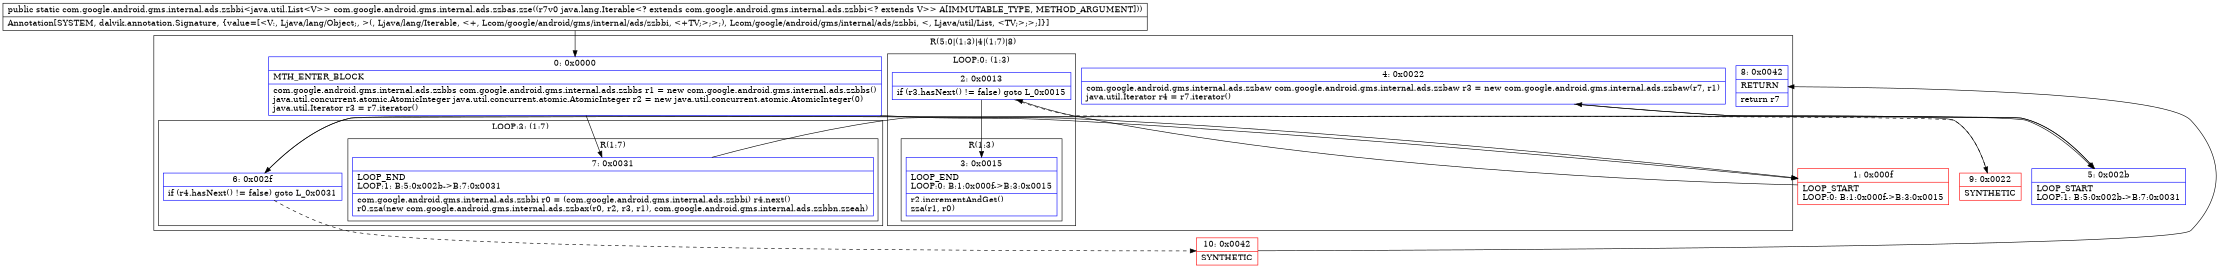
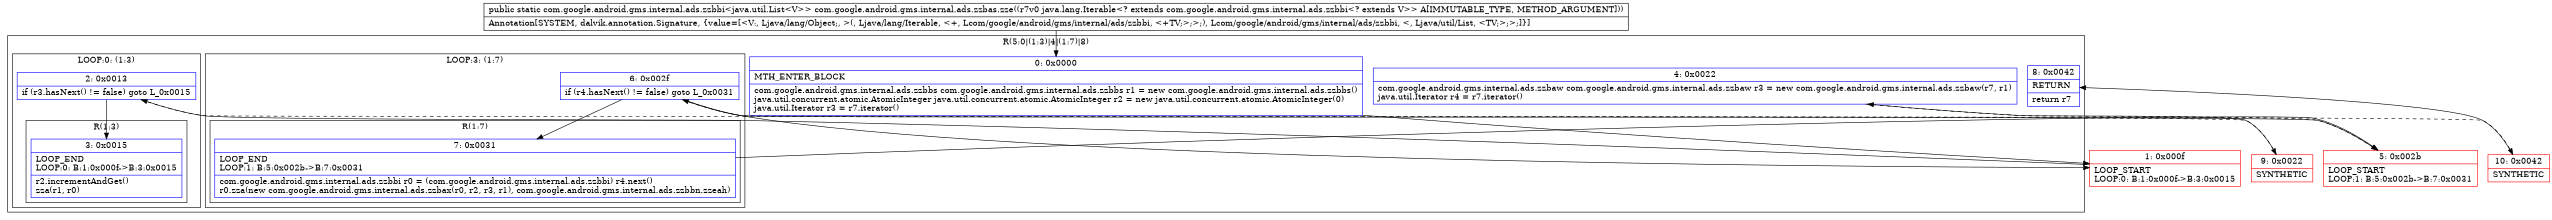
edge "4: 0x0022" -> "5: 0x002b": style solid -> dashed
edge "0: 0x0000" -> "7: 0x0031": now "6: 0x002f" -> "7: 0x0031"
node "5: 0x002b": color blue -> red
